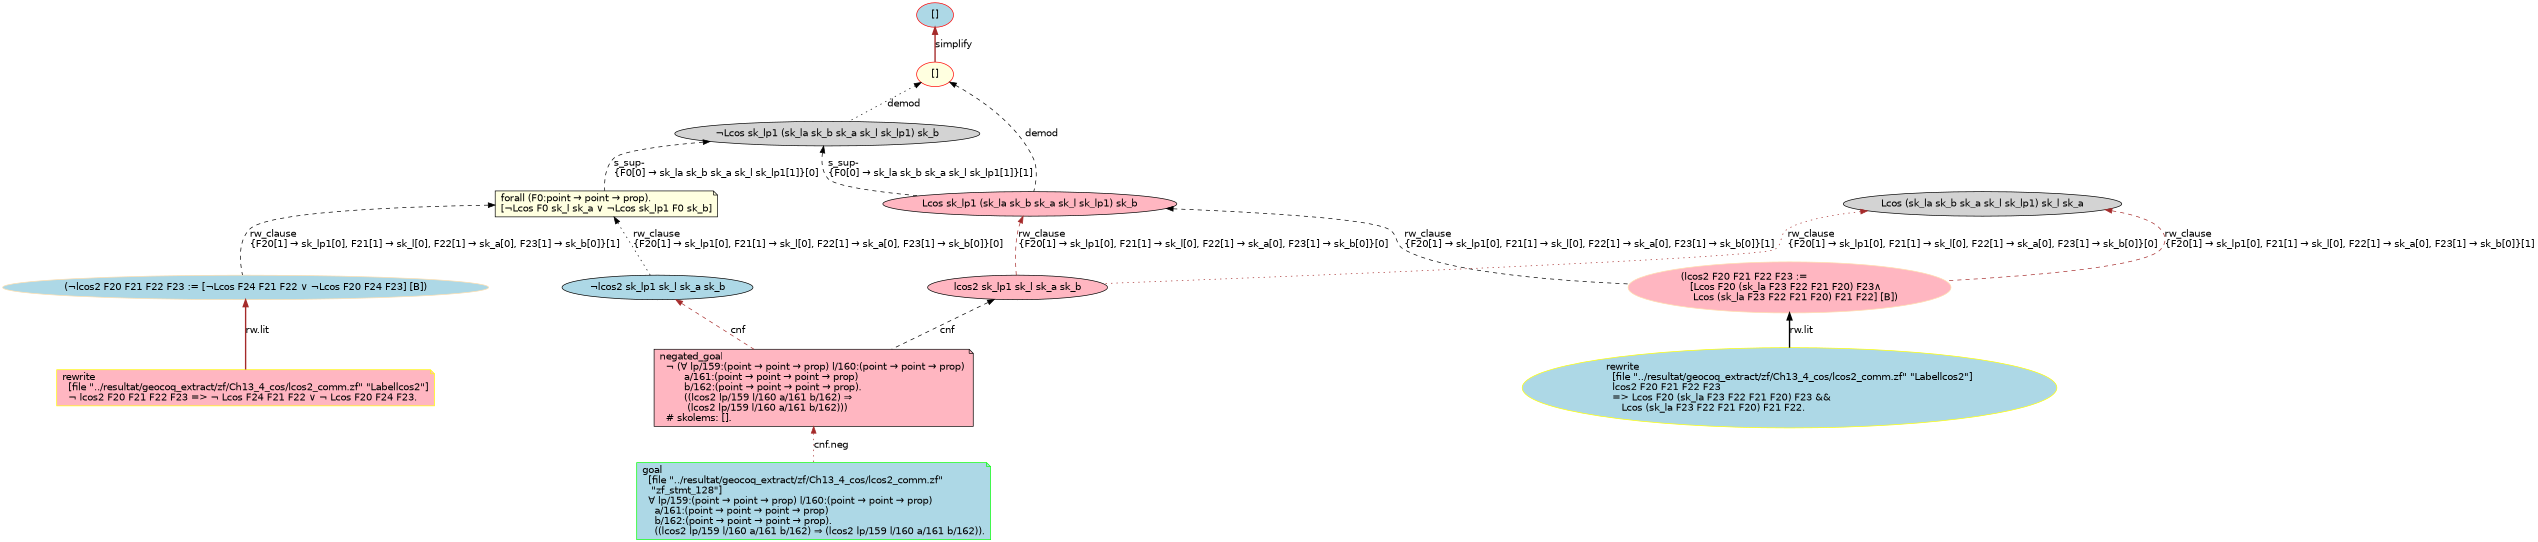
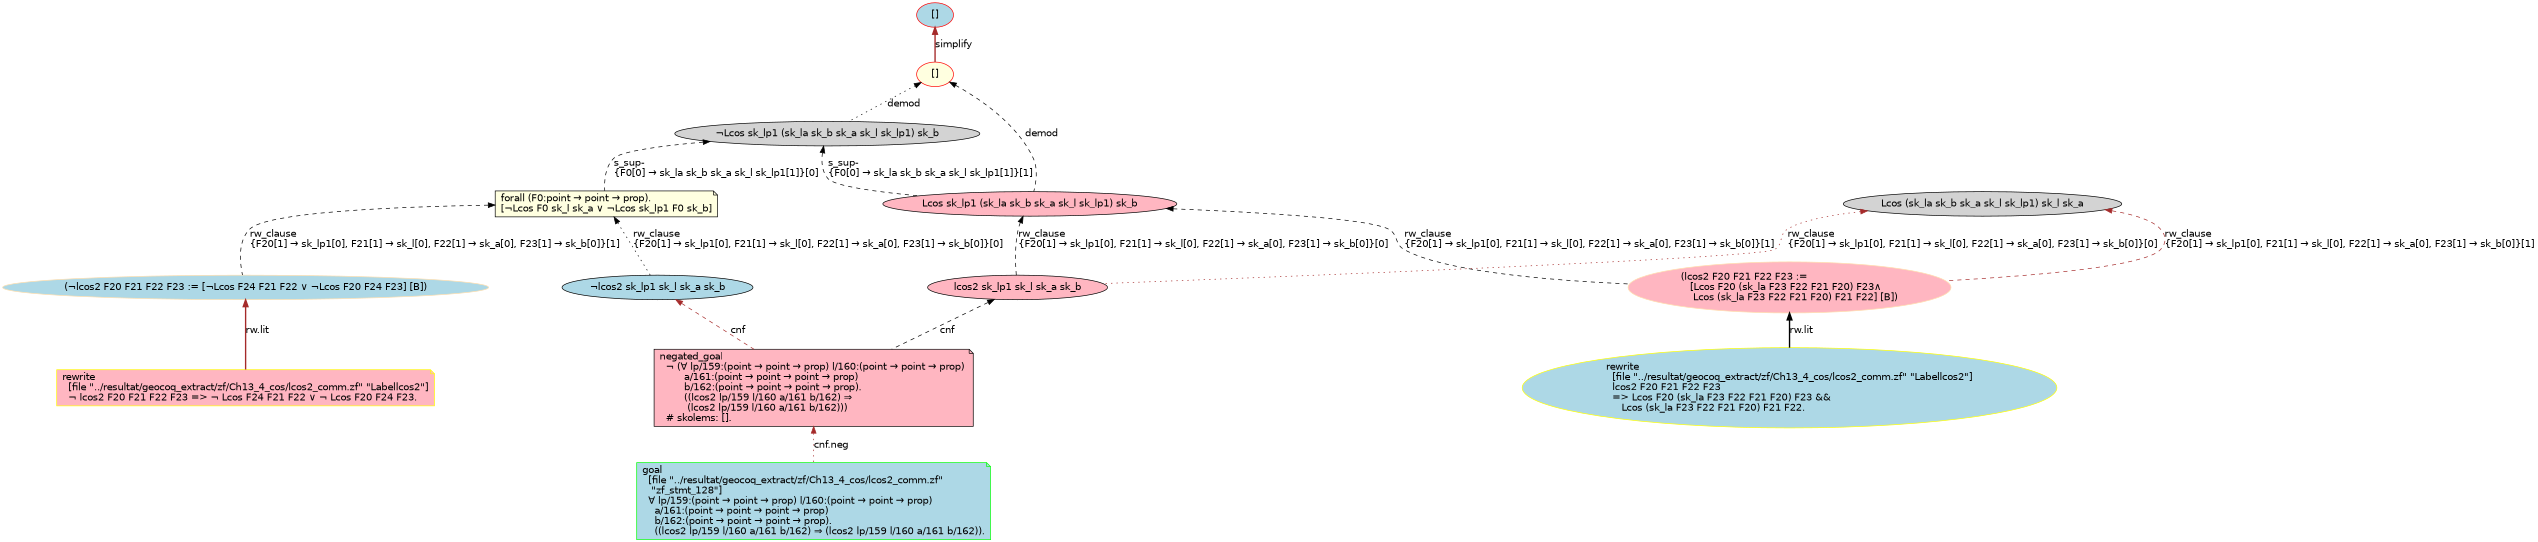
edge "lcos2 sk_lp1 sk_l sk_a sk_b" -> "Lcos sk_lp1 (sk_la sk_b sk_a sk_l sk_lp1) sk_b": color brown -> black
